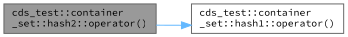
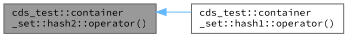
edge "cds_test::container _set::hash2::operator()" -> "cds_test::container _set::hash1::operator()": reversed
